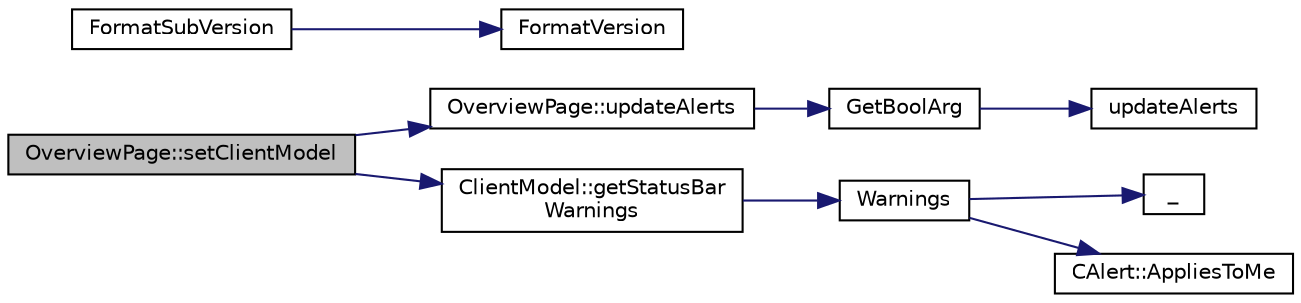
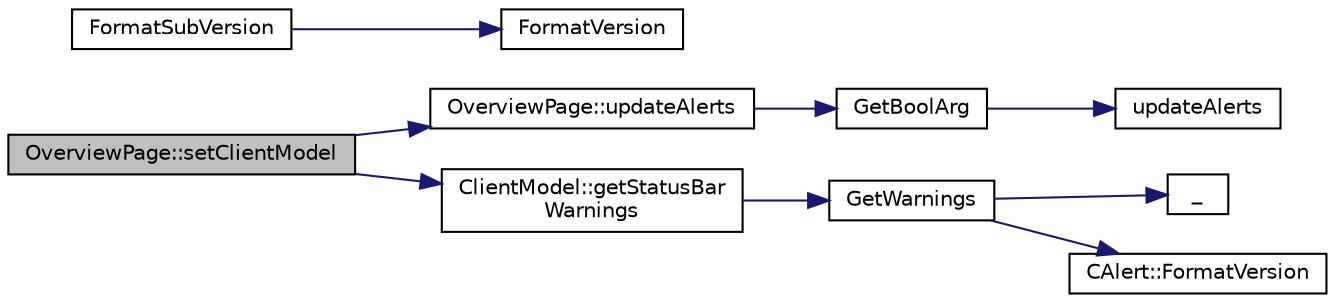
node "Warnings": label "Warnings" -> "GetWarnings"
node "CAlert::AppliesToMe": label "CAlert::AppliesToMe" -> "CAlert::FormatVersion"
